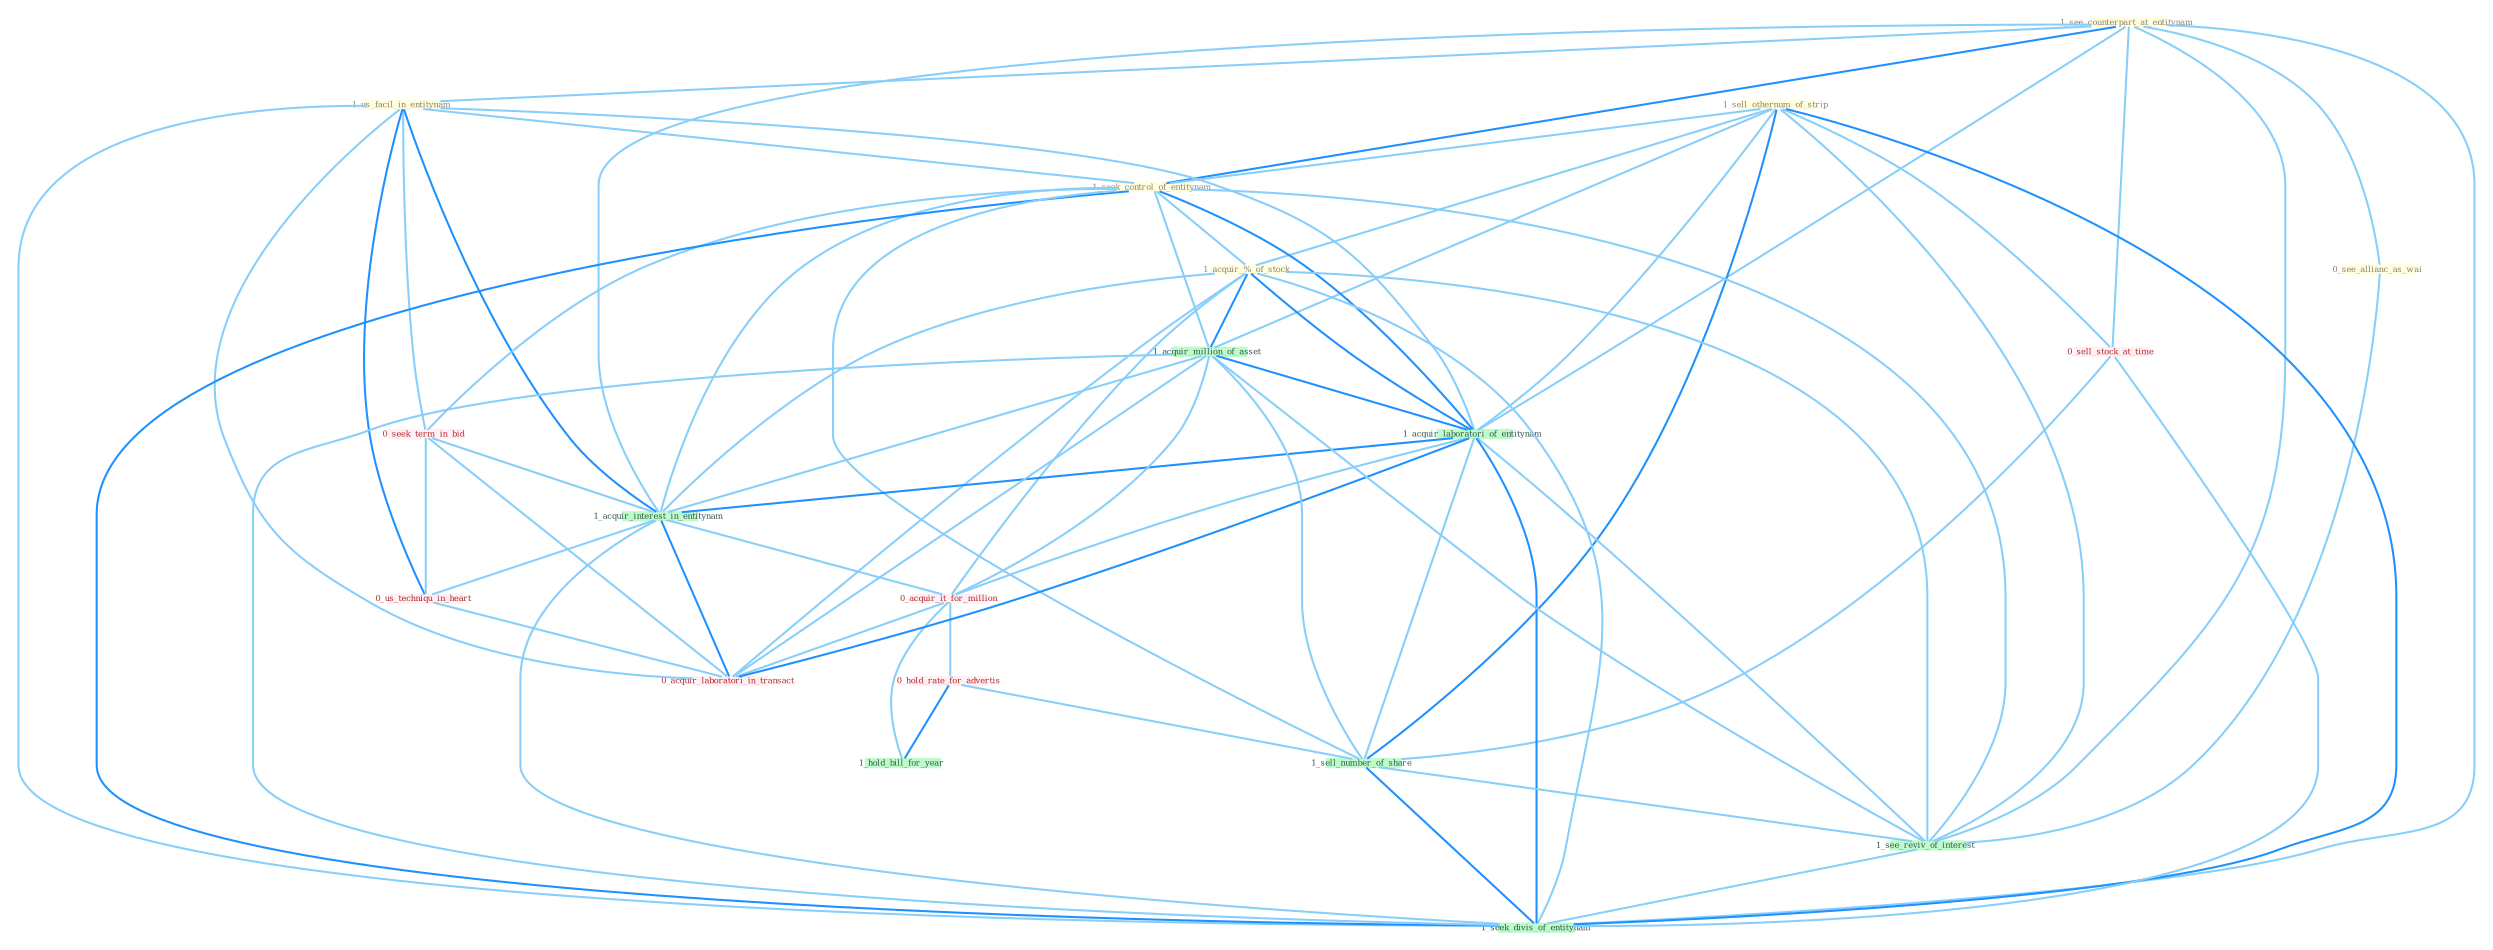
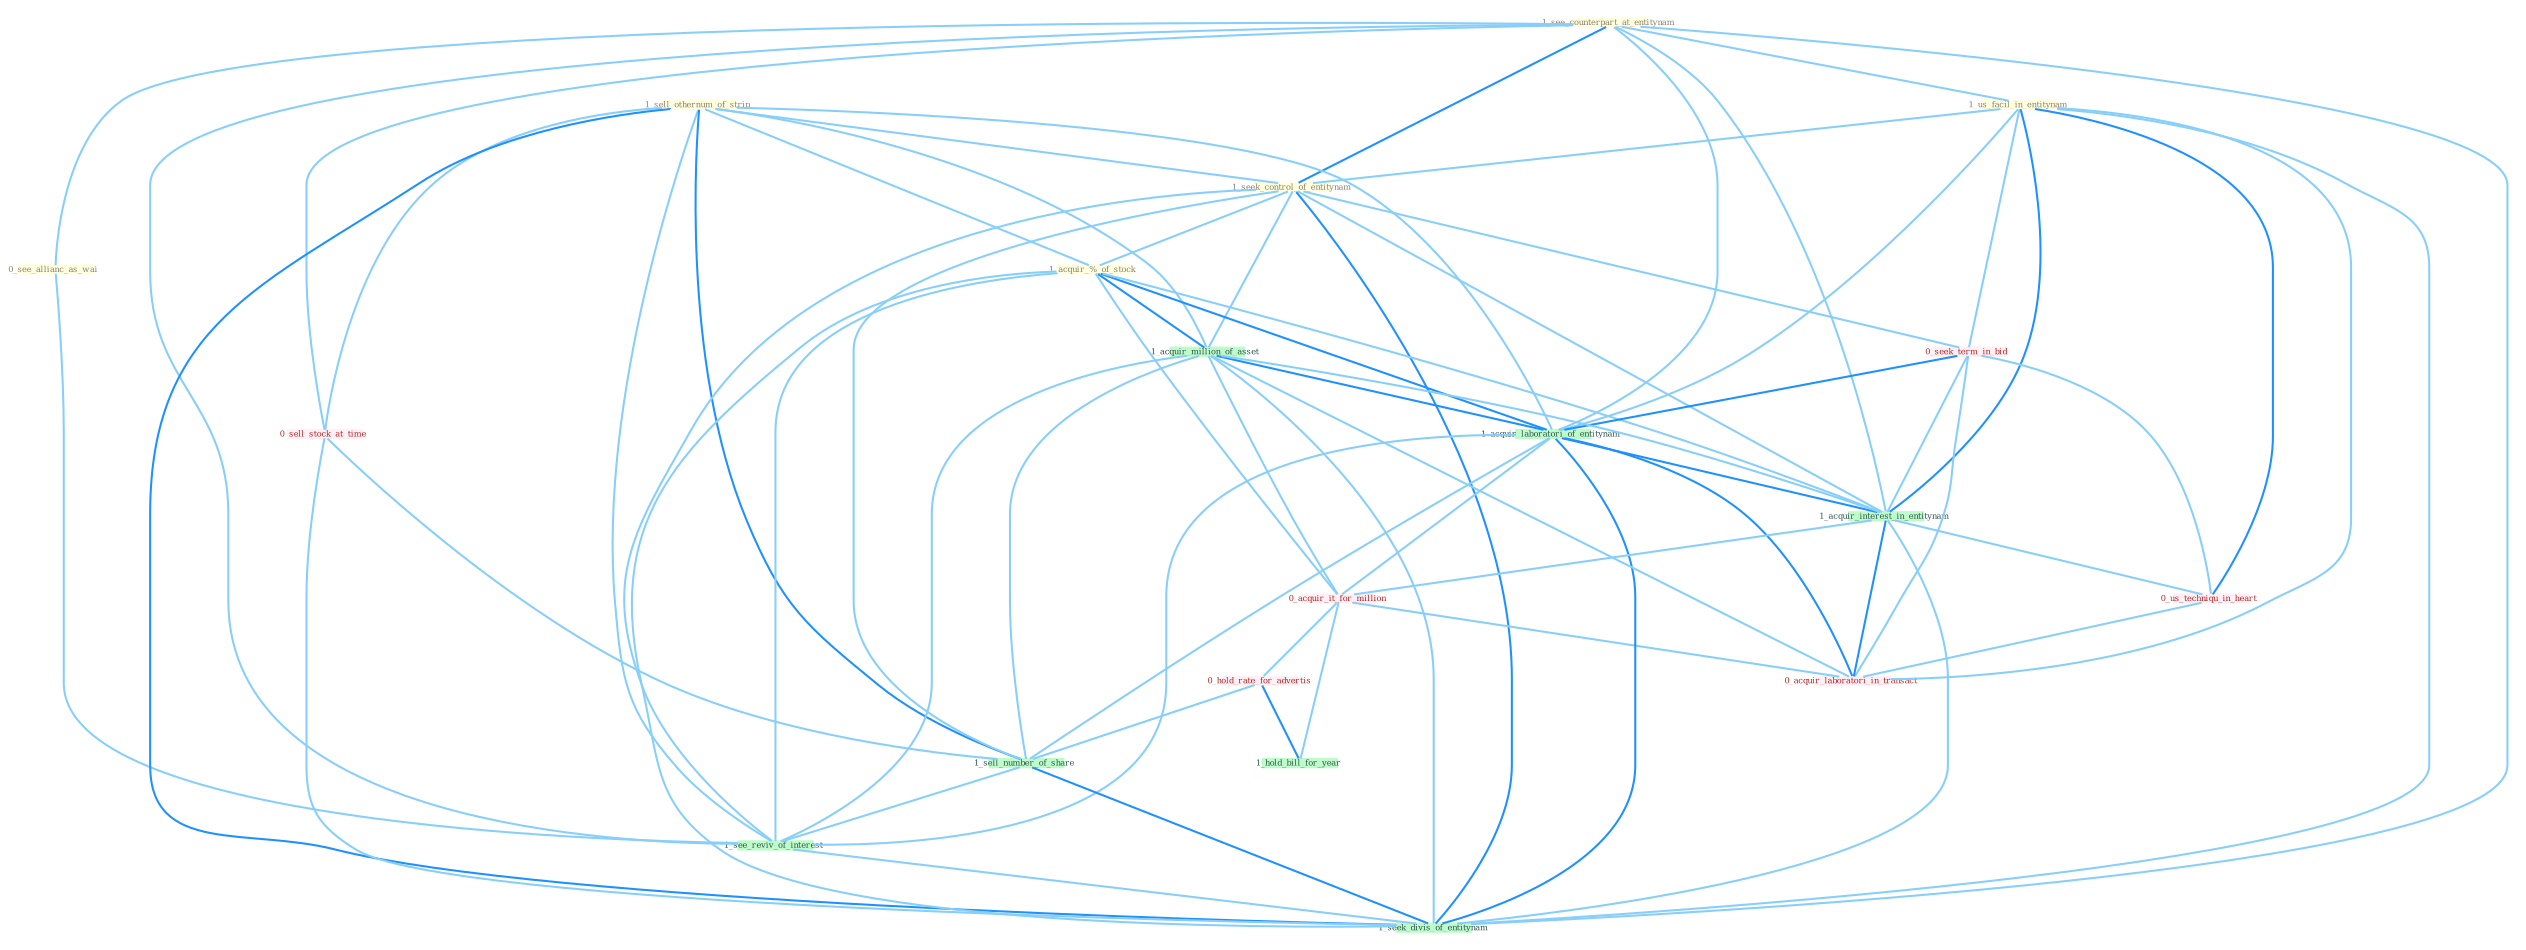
edge "1_seek_control_of_entitynam" -- "1_acquir_laboratori_of_entitynam": now "0_seek_term_in_bid" -- "1_acquir_laboratori_of_entitynam"
edge "1_acquir_%_of_stock" -- "0_acquir_laboratori_in_transact": removed
